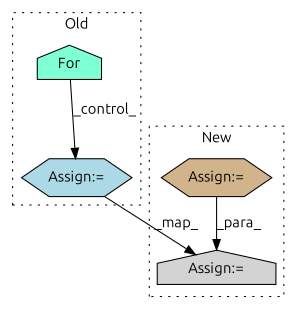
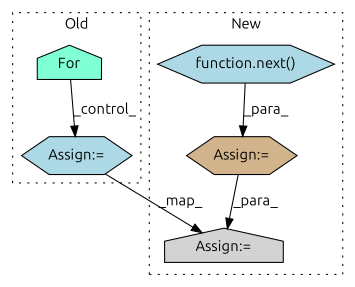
node "function.next()": added
